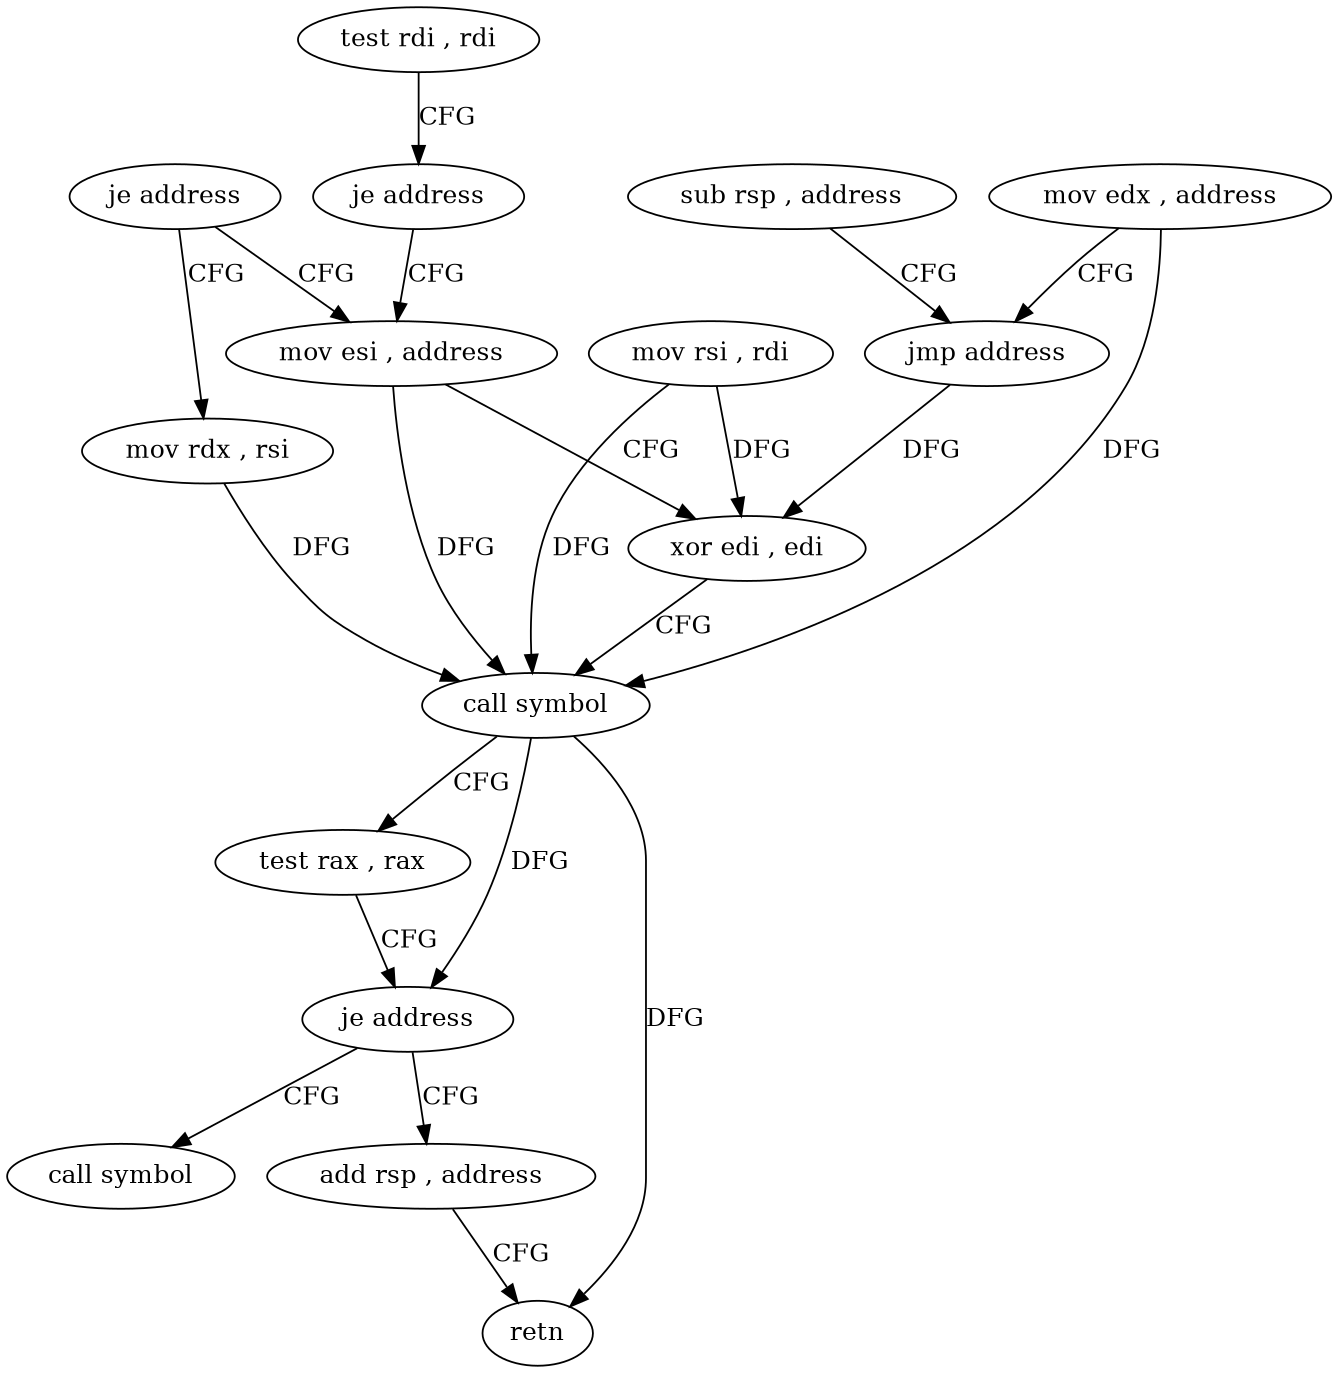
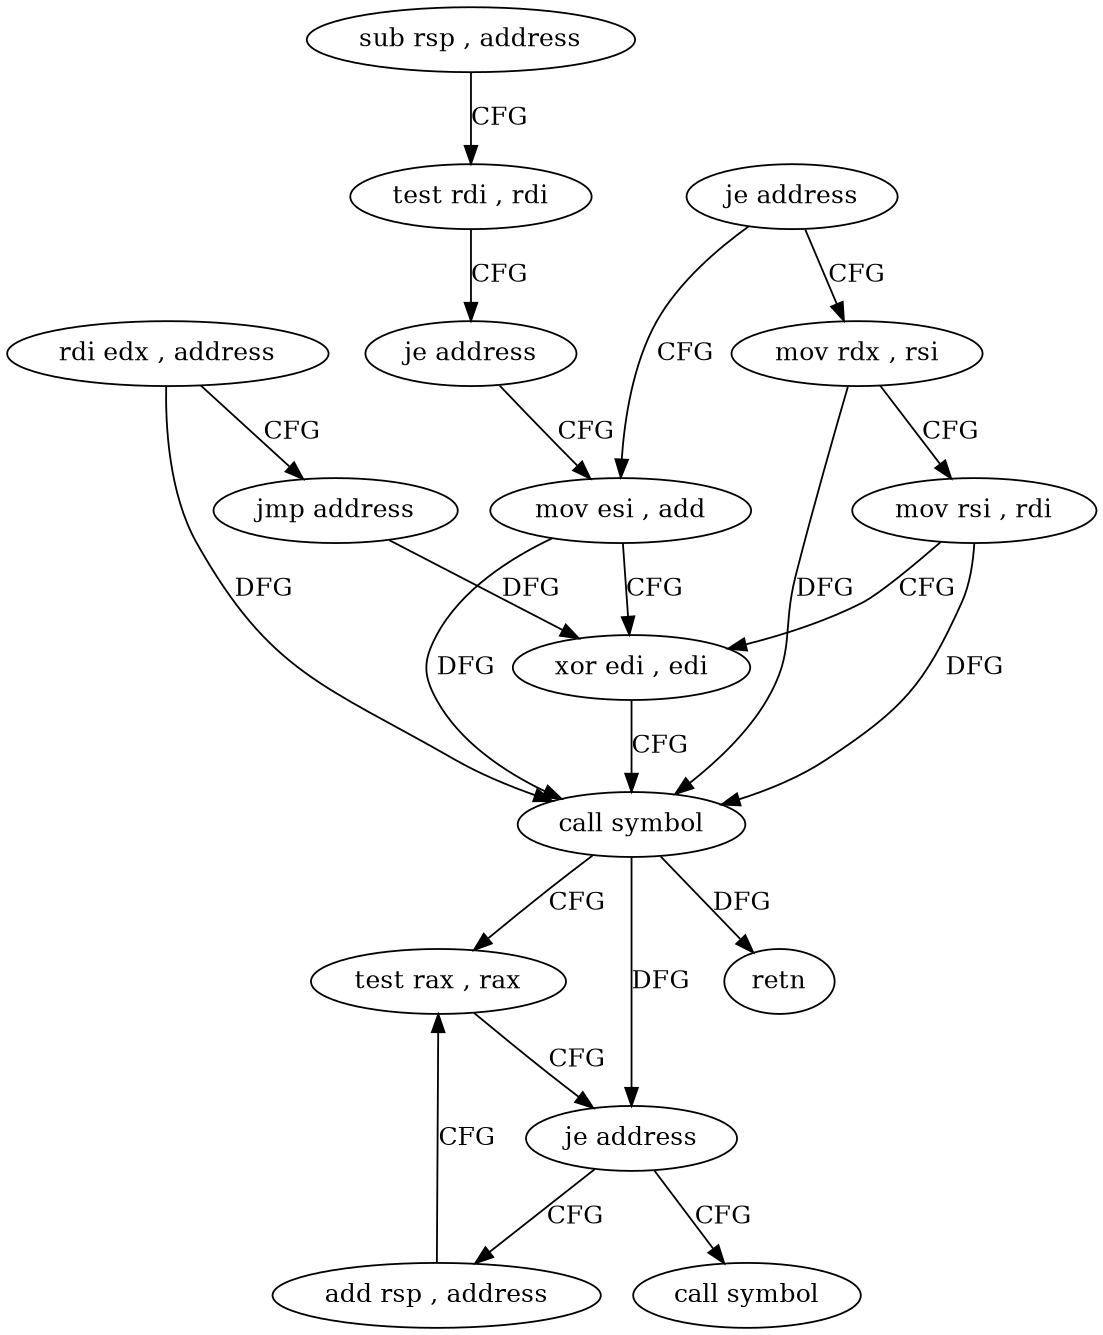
node "mov edx , address": label "mov edx , address" -> "rdi edx , address"
edge "sub rsp , address" -> "jmp address": now "sub rsp , address" -> "test rdi , rdi"
node "mov esi , address": label "mov esi , address" -> "mov esi , add"
edge "mov rdx , rsi" -> "mov rsi , rdi": added, label "CFG"
edge "mov rsi , rdi" -> "xor edi , edi": label "DFG" -> "CFG"
edge "add rsp , address" -> "retn": now "add rsp , address" -> "test rax , rax"
